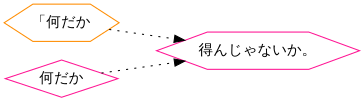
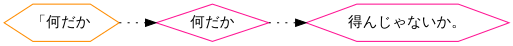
edge "「何だか" -> "得んじゃないか。": now "「何だか" -> "何だか"
